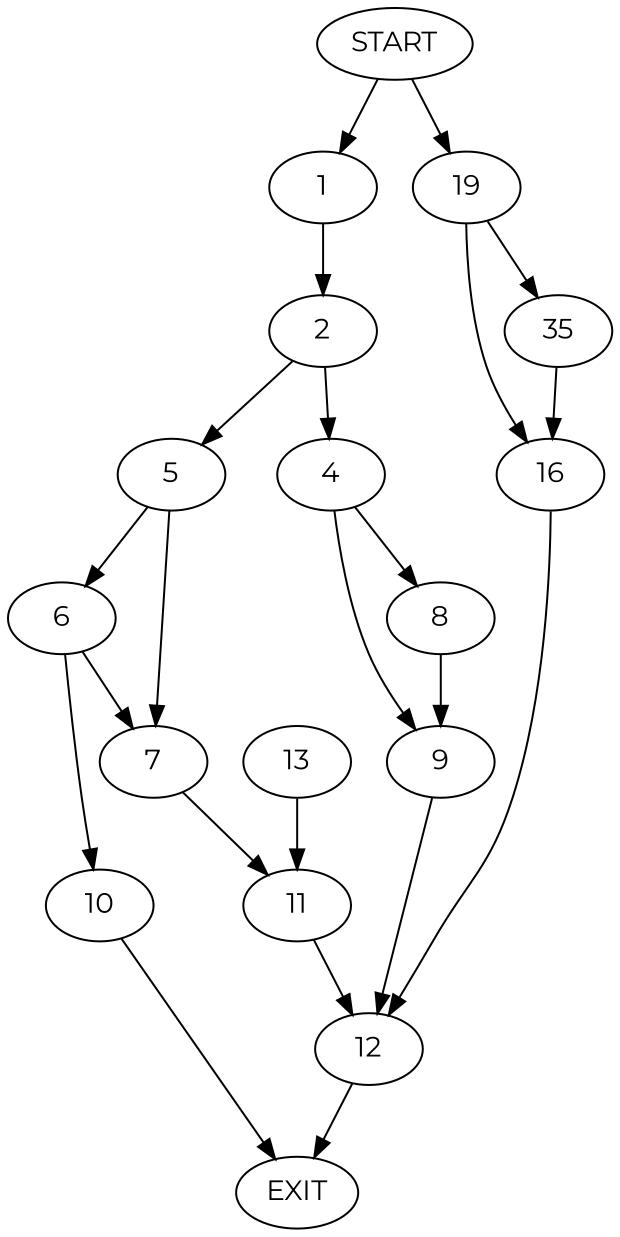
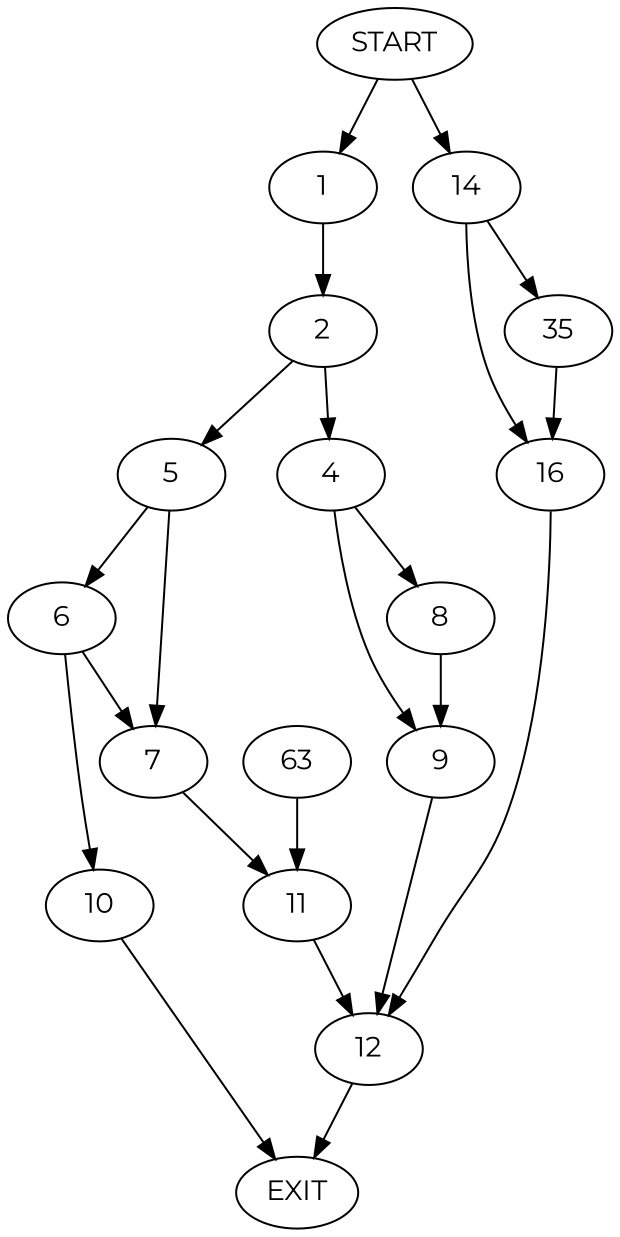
node "19": label "19" -> "14"
node "13": label "13" -> "63"
